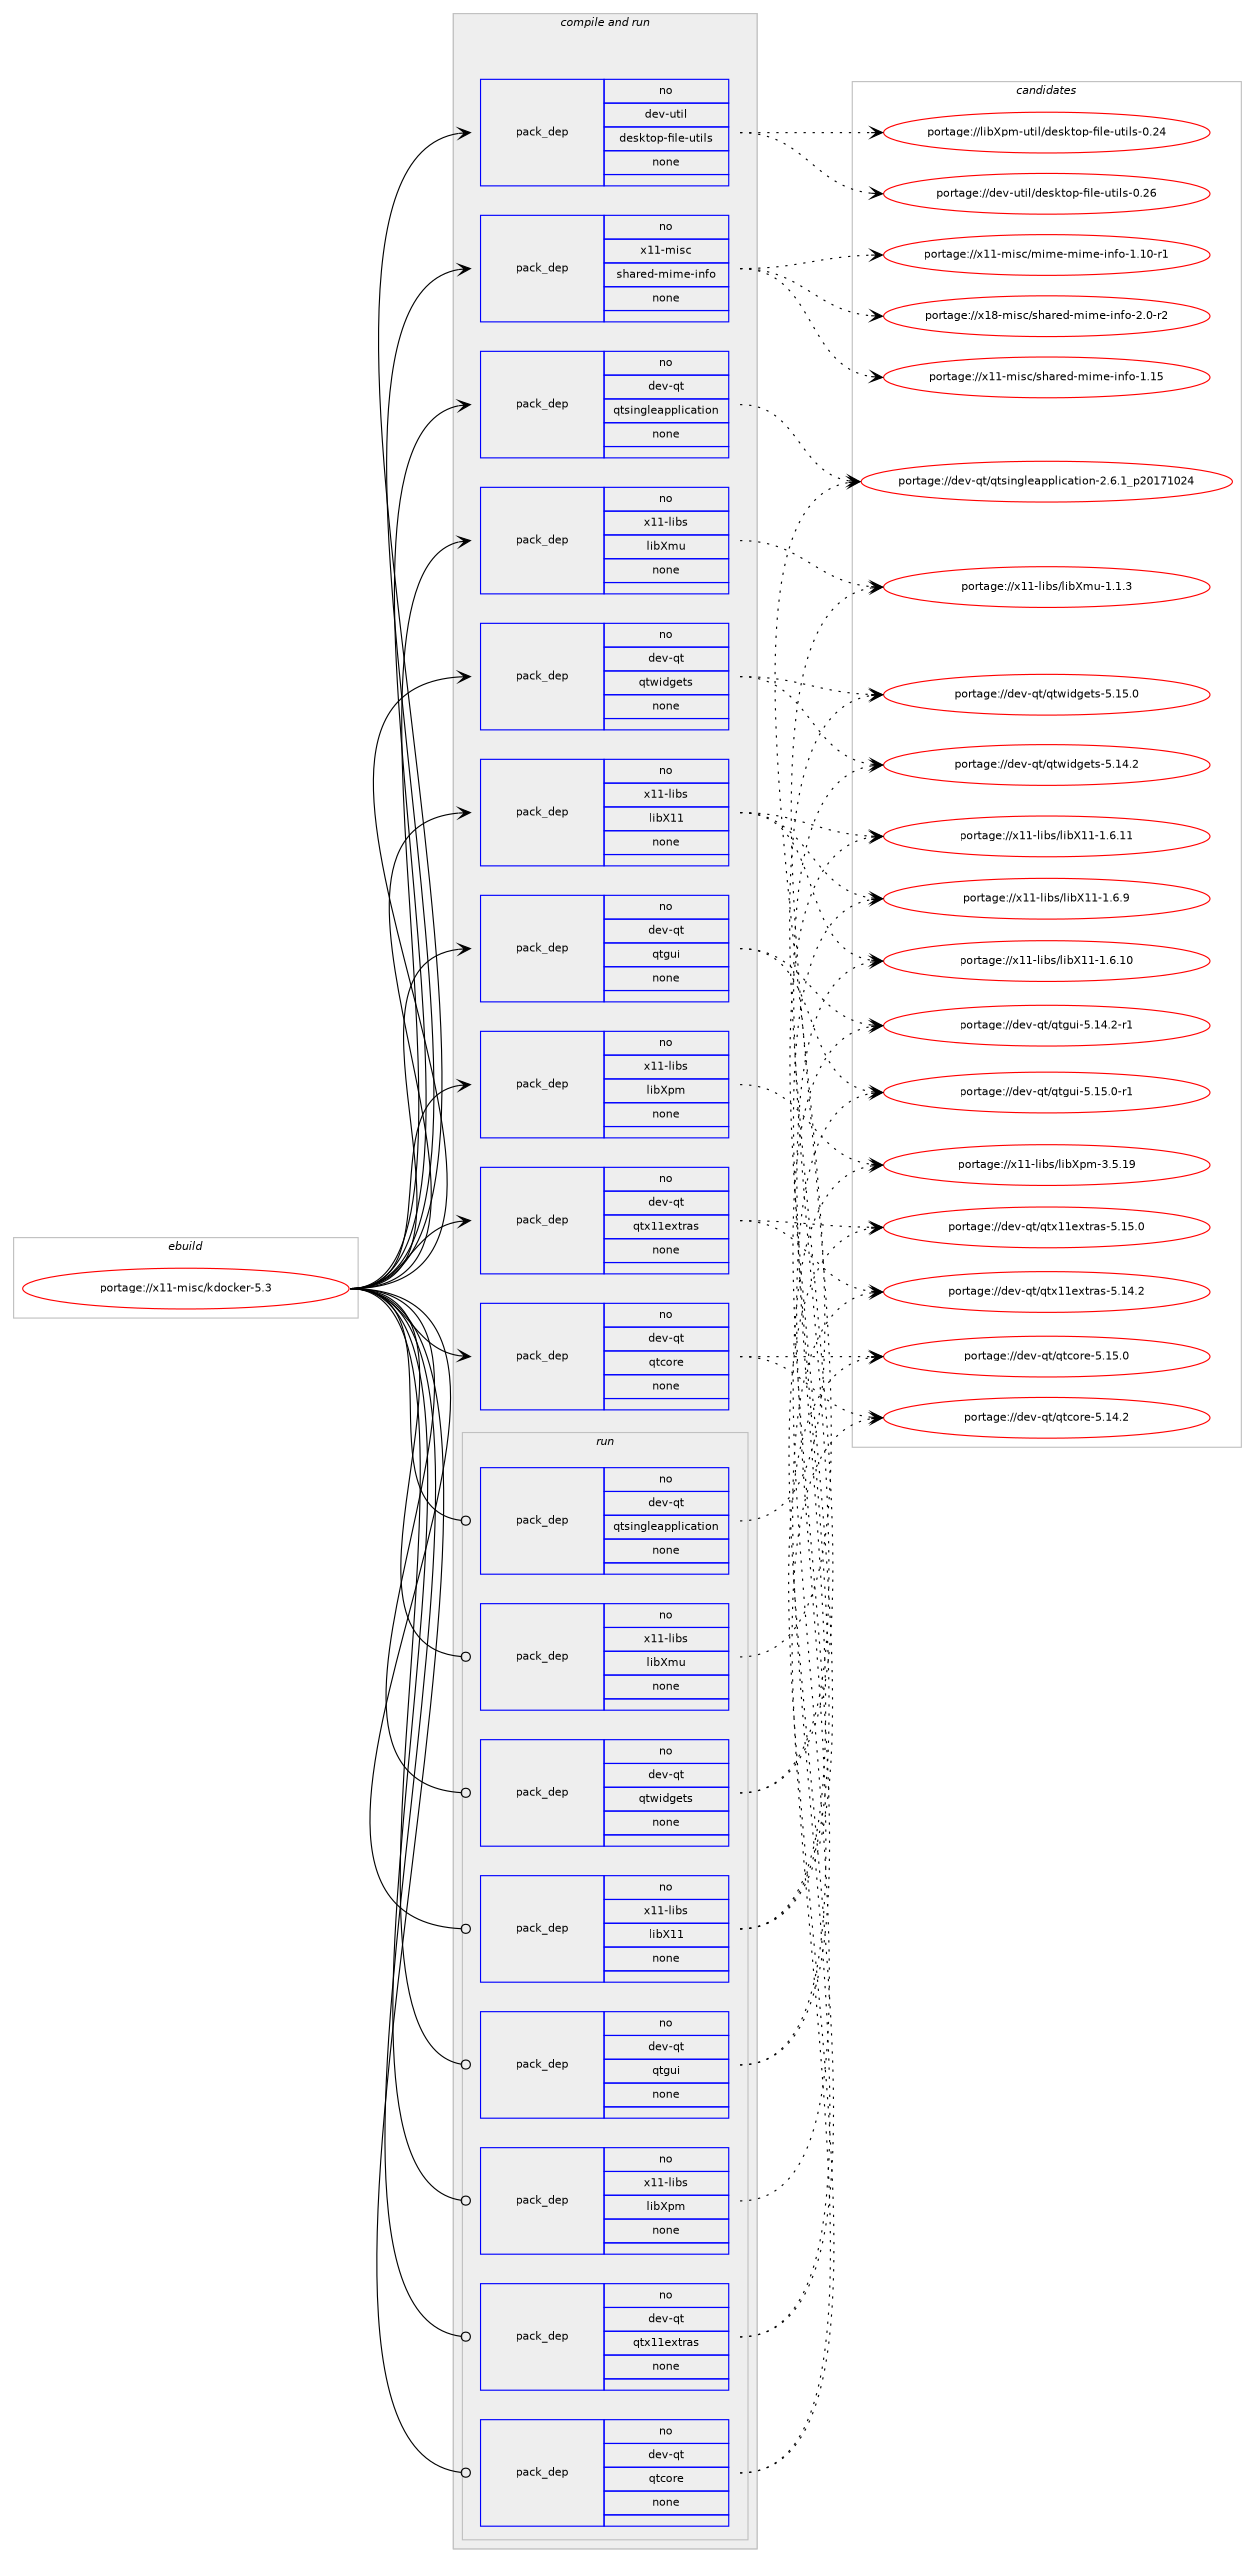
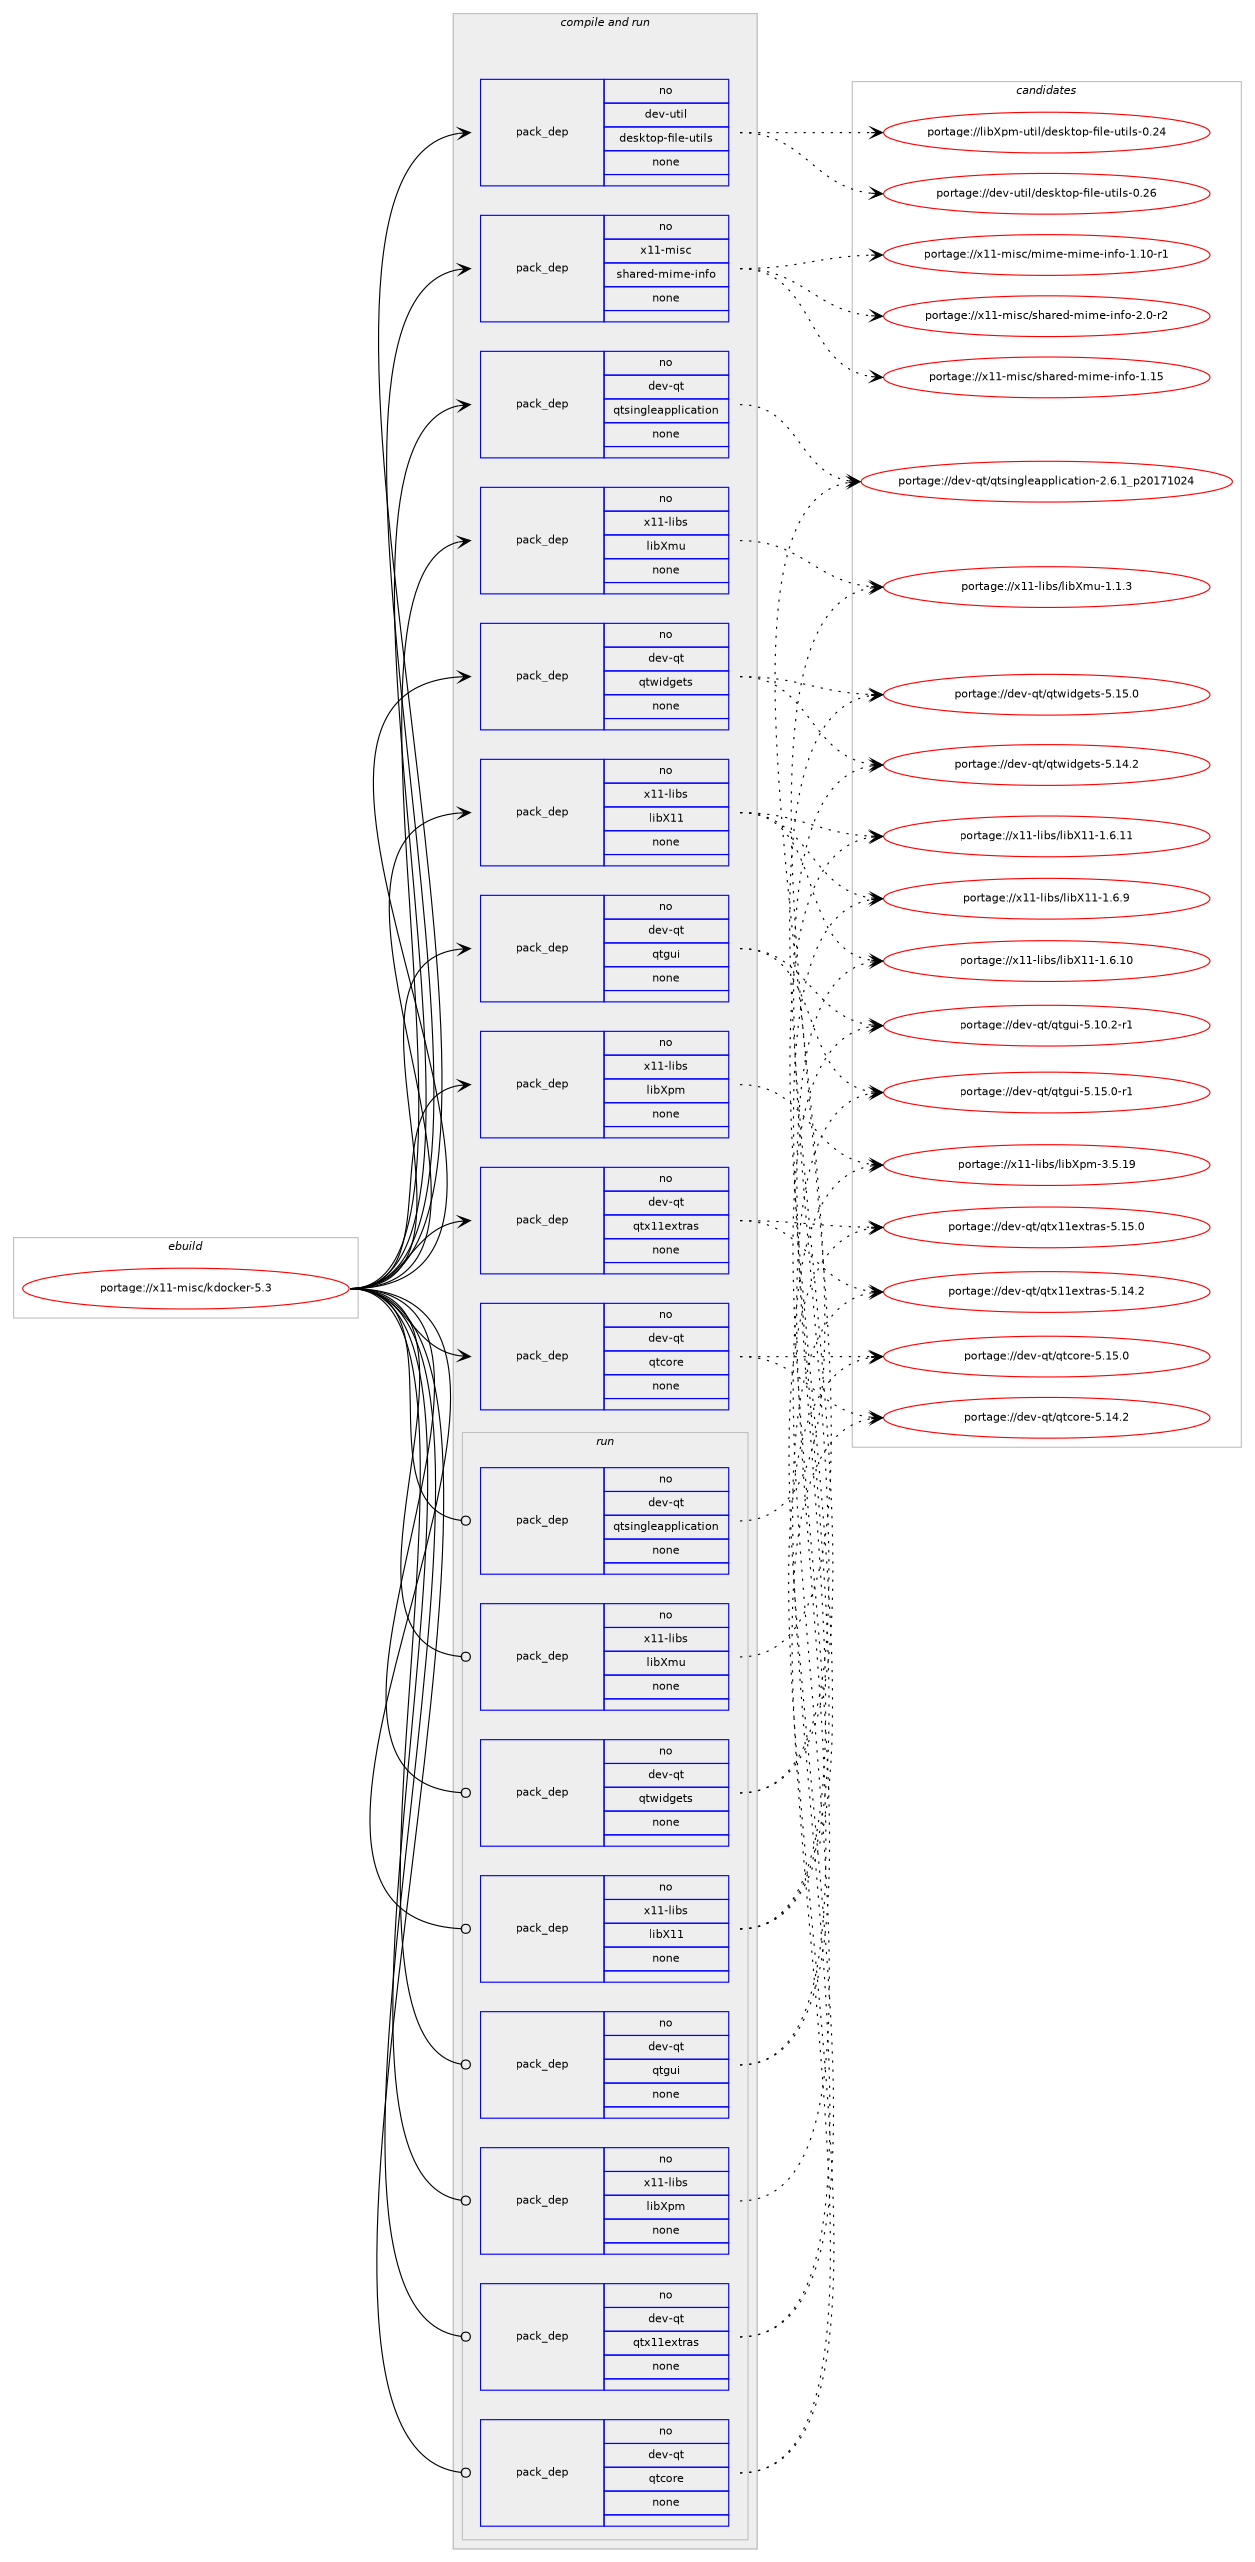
node "portage://x18-misc/shared-mime-info-2.0-r2": label "portage://x18-misc/shared-mime-info-2.0-r2" -> "portage://x11-misc/shared-mime-info-2.0-r2"
node "portage://dev-qt/qtgui-5.14.2-r1": label "portage://dev-qt/qtgui-5.14.2-r1" -> "portage://dev-qt/qtgui-5.10.2-r1"
